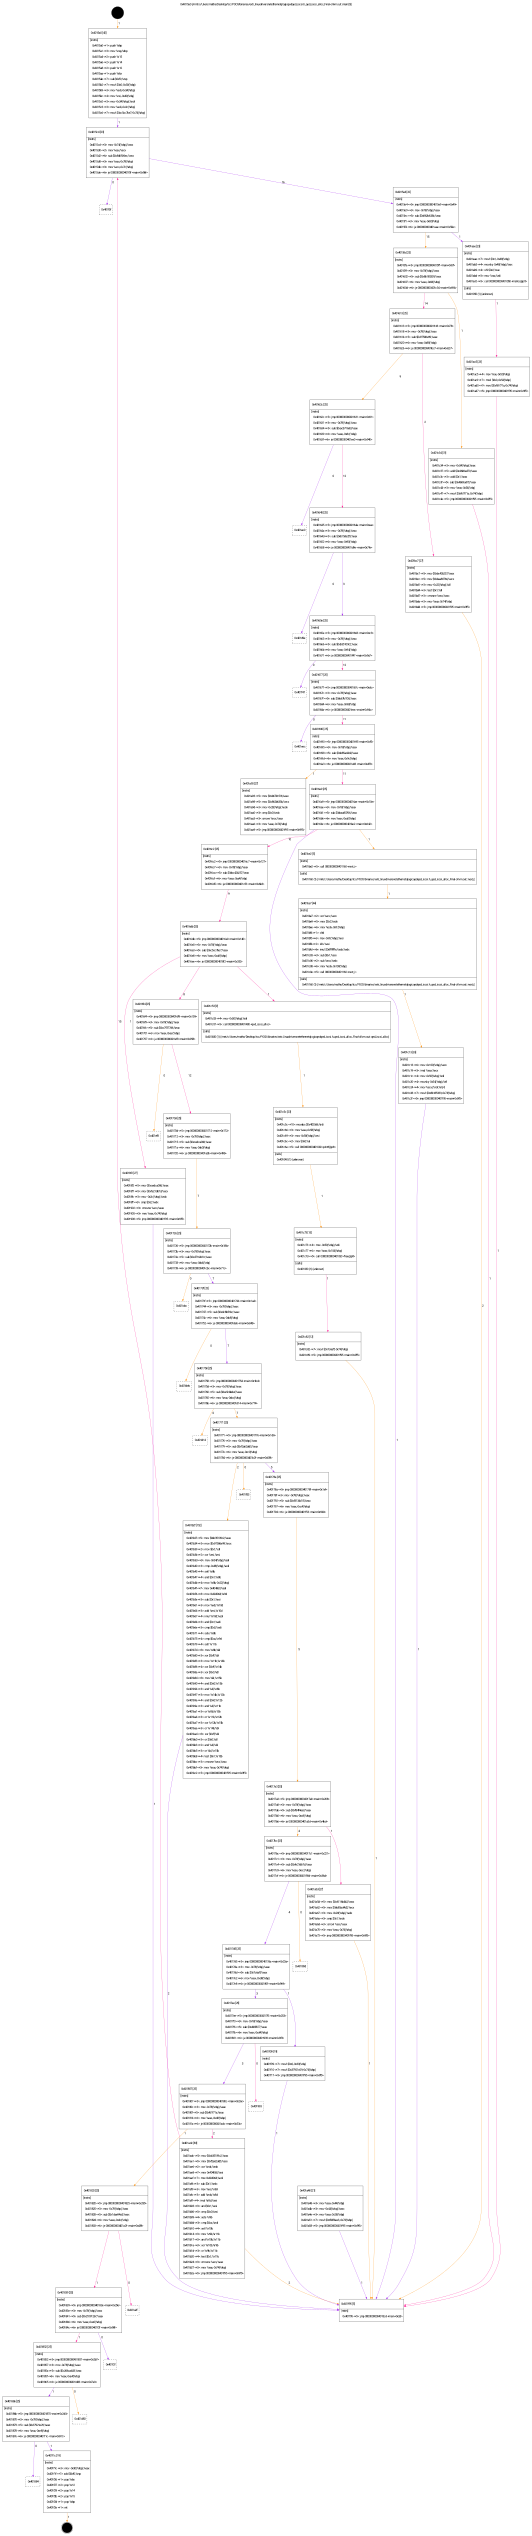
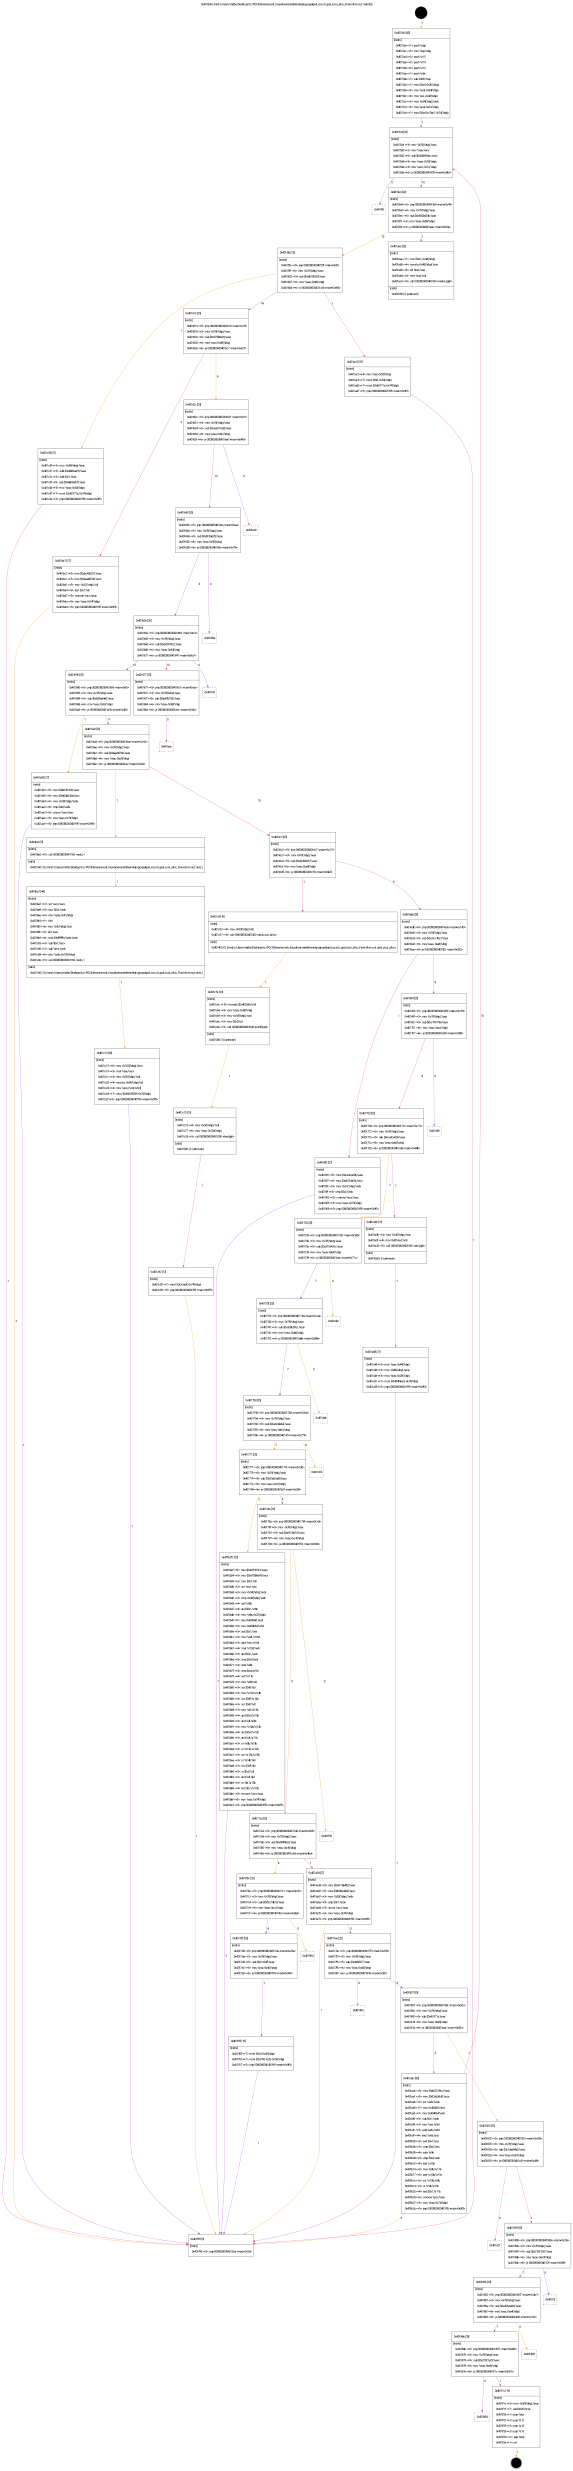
edge "0x401aae [23]" -> "0x401ac5 [23]": now "0x4015fa [25]" -> "0x401ac5 [23]"
edge "0x401677 [25]" -> "0x401690 [25]": now "0x40165e [25]" -> "0x401690 [25]"
edge "0x4016db [25]" -> "0x401c53 [9]": now "0x4016c2 [25]" -> "0x401c53 [9]"
edge "0x4016f4 [25]" -> "0x40170d [25]": label " 12" -> " 8"
edge "0x4016f4 [25]" -> "0x401ef8": color darkorange -> purple
node "0x401a3b [13]": added
edge "0x401771 [25]" -> "0x401f53": now "0x40178a [25]" -> "0x401f53"
edge "0x4016a9 [25]" -> "0x401f95 [5]": now "0x401a93 [27]" -> "0x401f95 [5]"
edge "0x4017d5 [25]" -> "0x4017ee [25]": now "0x401a5d [27]" -> "0x4017ee [25]"
